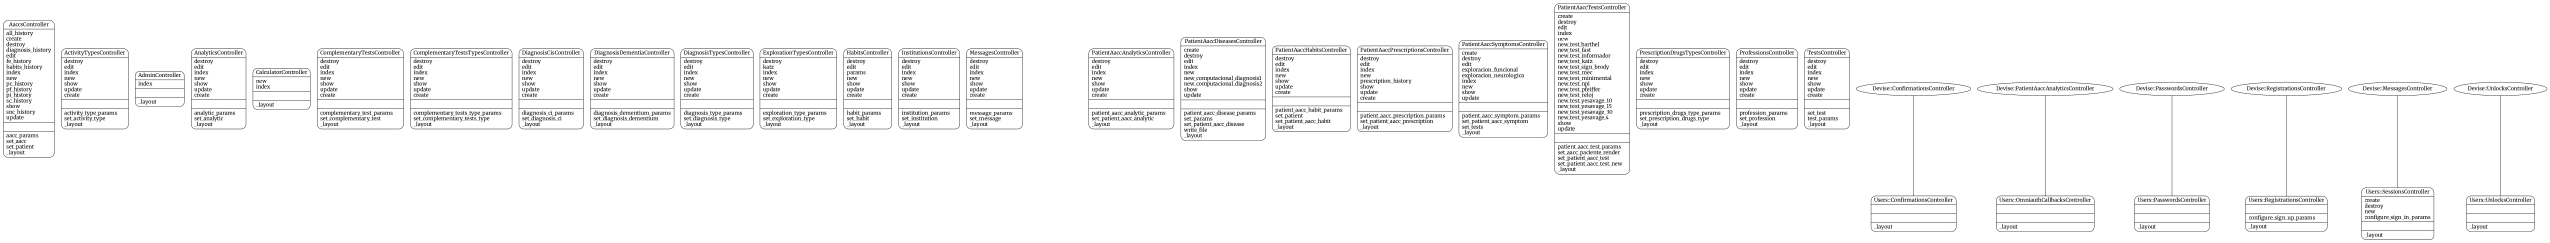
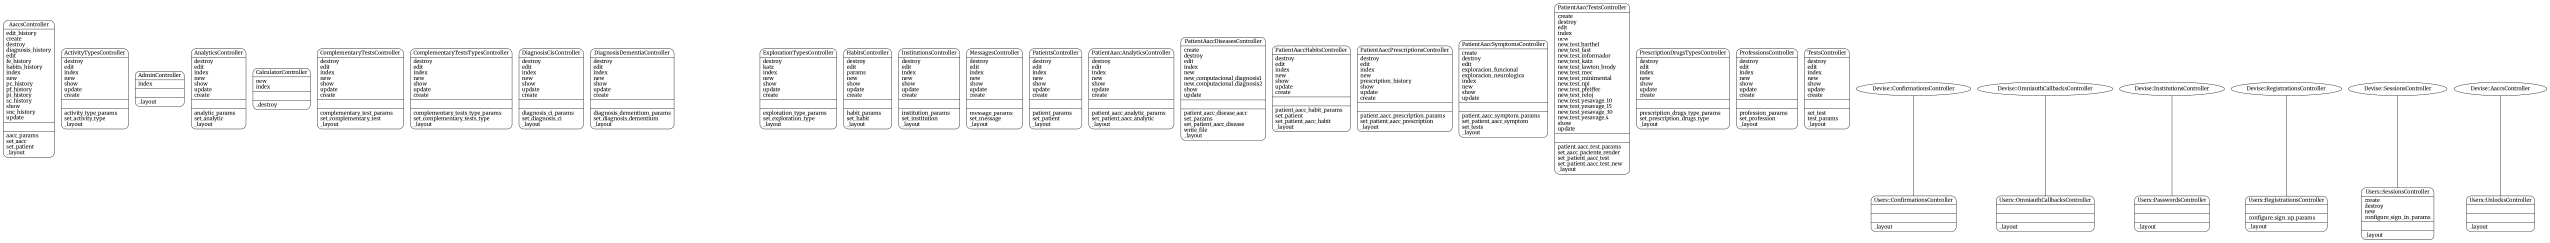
node "AaccsController": text "all_history" -> "edit_history"
node "PatientAaccTestsController": text "new_test_sign_brody" -> "new_test_lawton_brody"
node "DiagnosisTypesController": removed
node "PatientsController": added
node "Devise::PatientAaccAnalyticsController": label "Devise::PatientAaccAnalyticsController" -> "Devise::OmniauthCallbacksController"
node "Devise::PasswordsController": label "Devise::PasswordsController" -> "Devise::InstitutionsController"
node "Devise::MessagesController": label "Devise::MessagesController" -> "Devise::SessionsController"
node "Devise::UnlocksController": label "Devise::UnlocksController" -> "Devise::AaccsController"
node "CalculatorController": text "_layout" -> "_destroy"
node "PatientAaccDiseasesController": text "patient_aacc_disease_params" -> "patient_aacc_disease_aacc"
